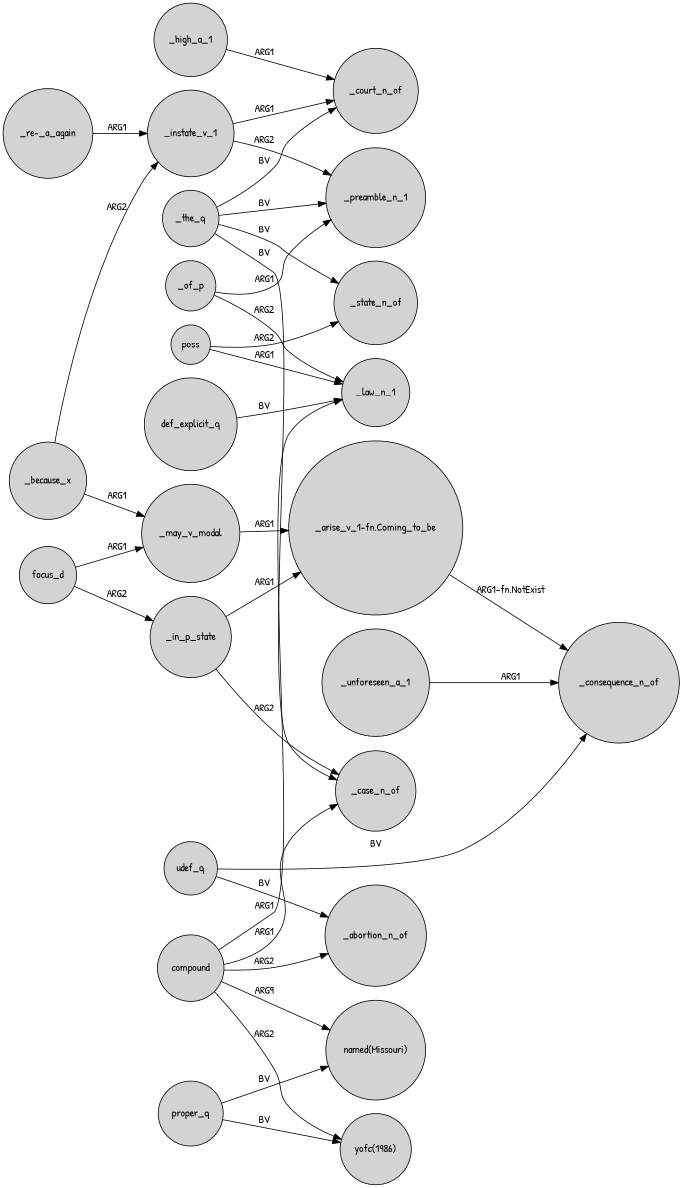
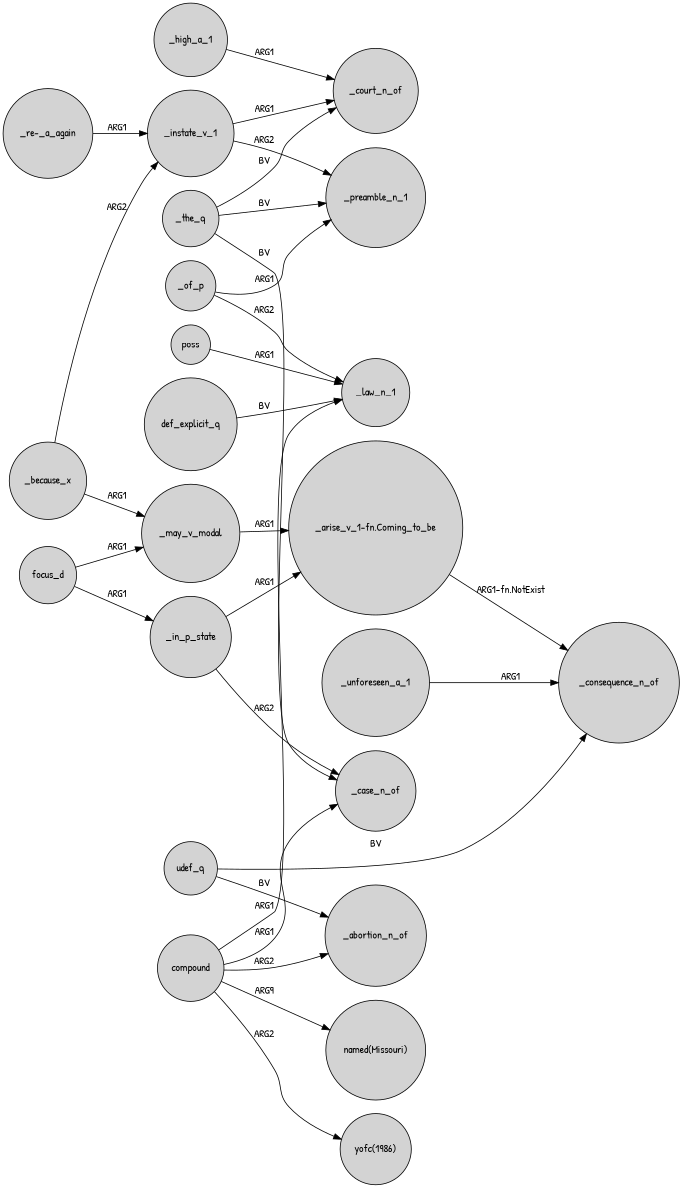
node "_state_n_of": removed
edge "focus_d" -> "_in_p_state": label "ARG2" -> "ARG1"
node "proper_q": removed
